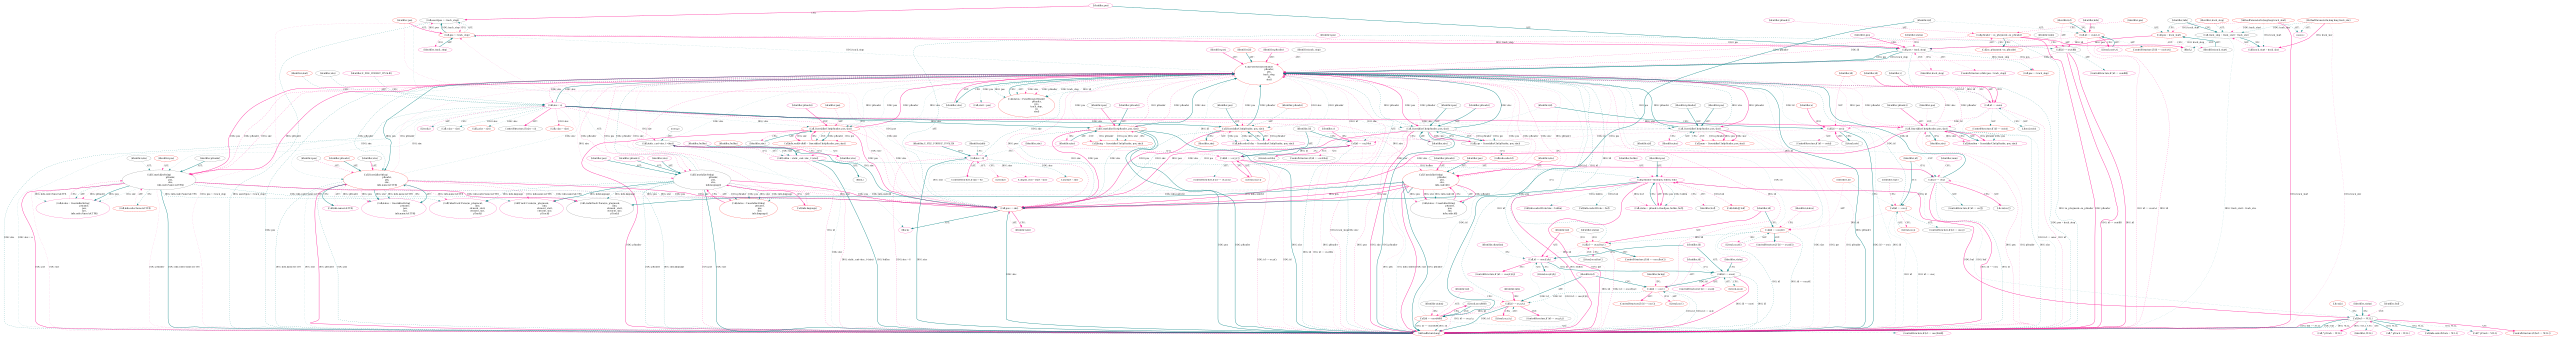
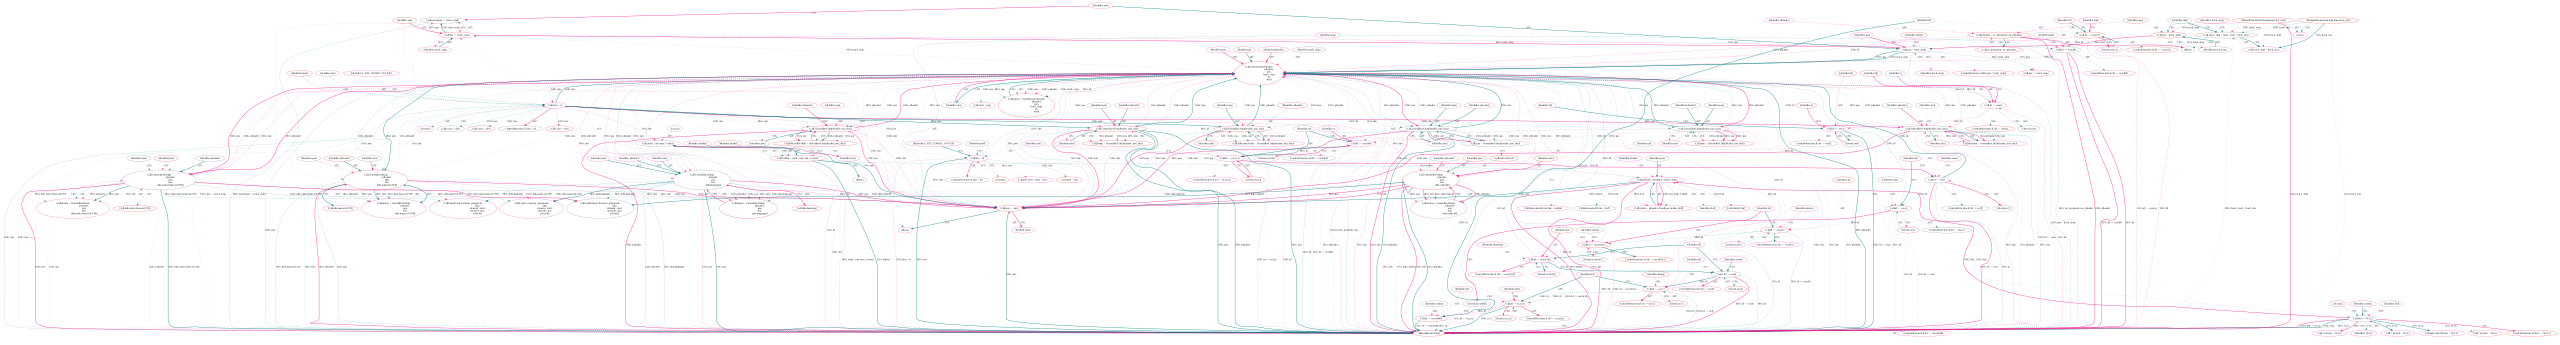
edge "(MethodParameterIn,long long track_size)" -> "(Call,track_start + track_size)": color deeppink -> teal
node "(Call,id == 0x06)": label "(Call,id == 0x06)" -> "(Create,id == 0x06)"
edge "(Call,id == 0x058688)" -> "(Literal,0x058688)": now "(Call,id == 0x03)" -> "(Literal,0x058688)"
edge "(Literal,0x058688)" -> "(Call,id == 0x058688)": style bold -> dotted
